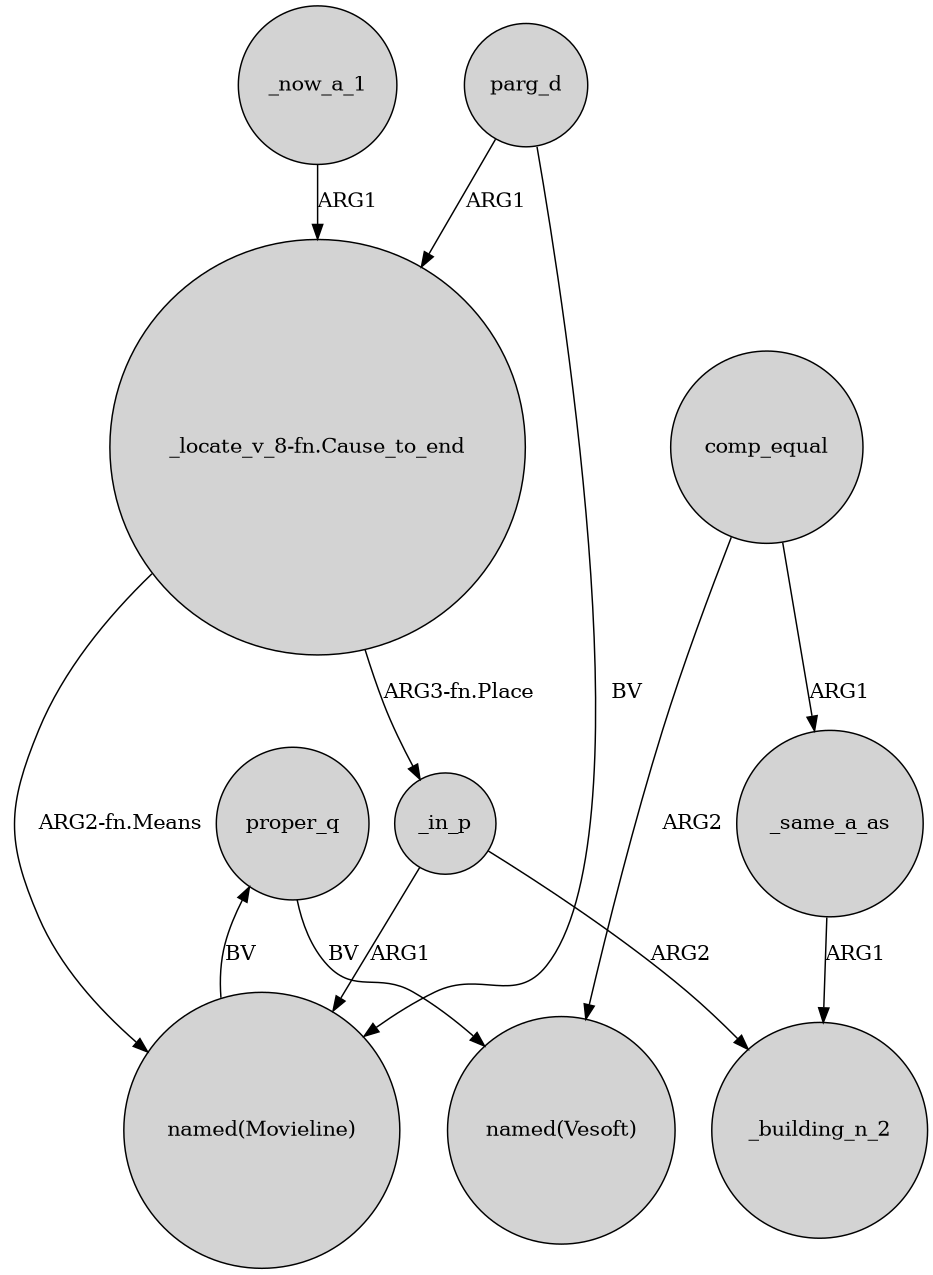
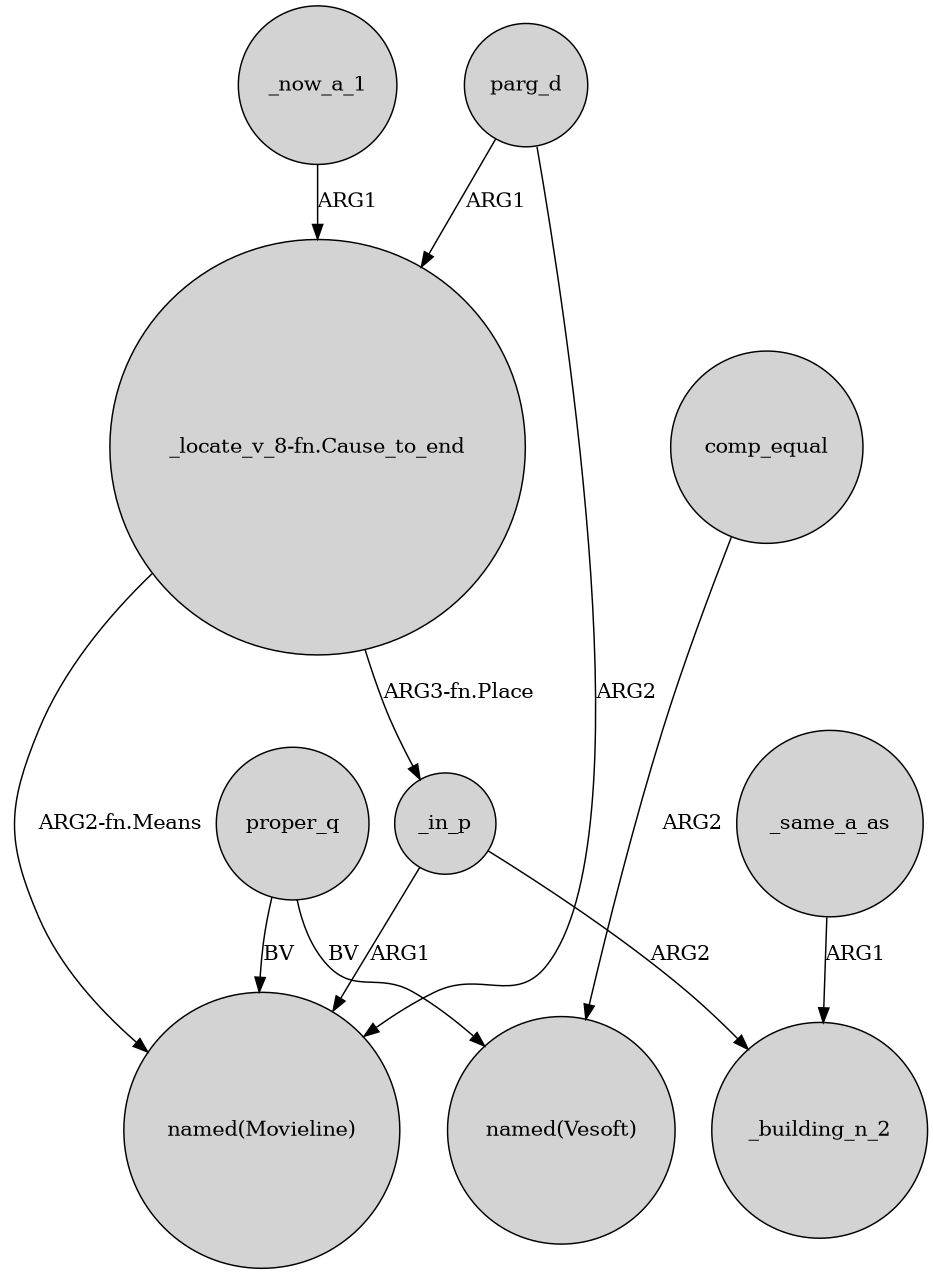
edge "comp_equal" -> "_same_a_as": removed, label "ARG1"
edge "parg_d" -> "named(Movieline)": label "BV" -> "ARG2"
edge "named(Movieline)" -> "proper_q": reversed
